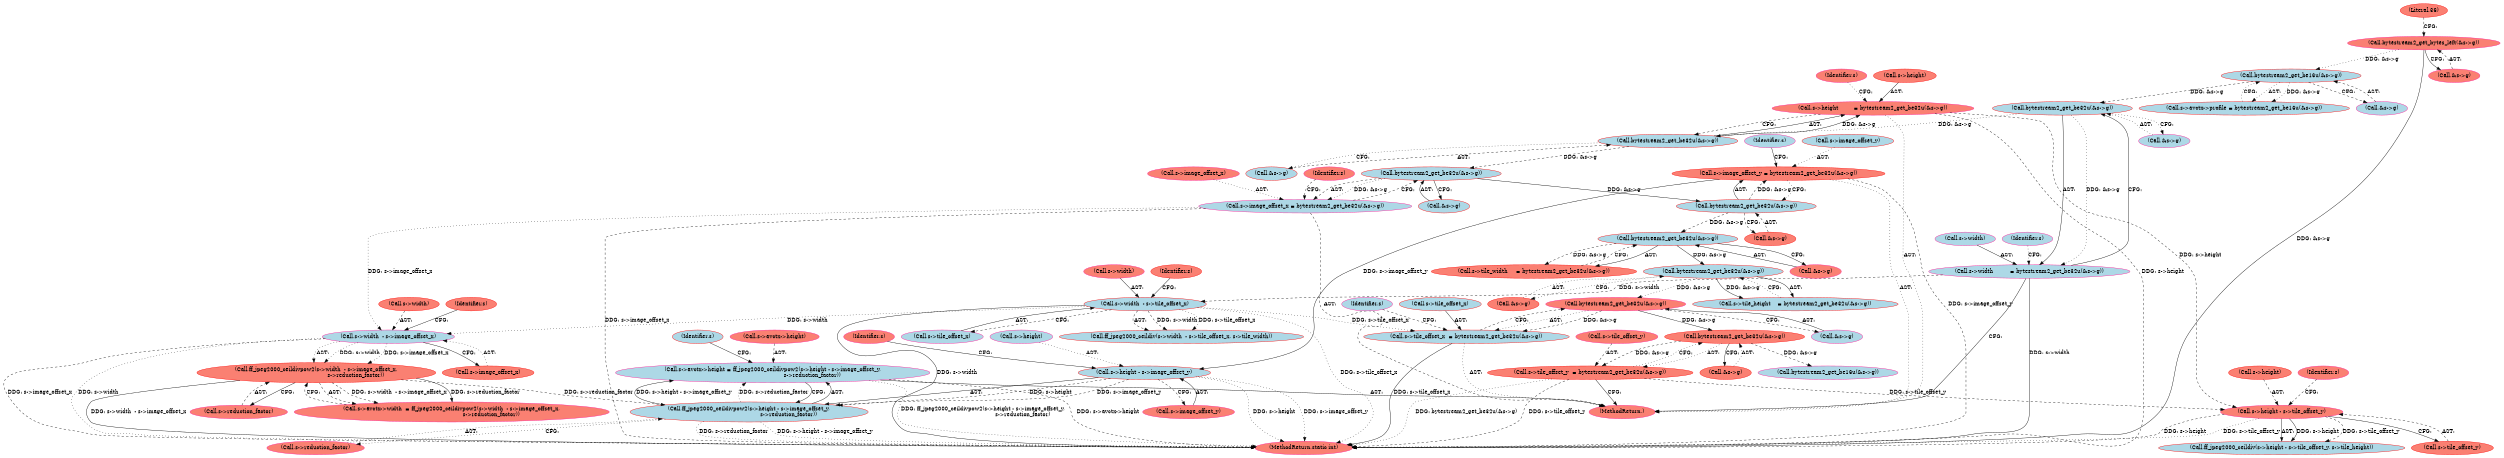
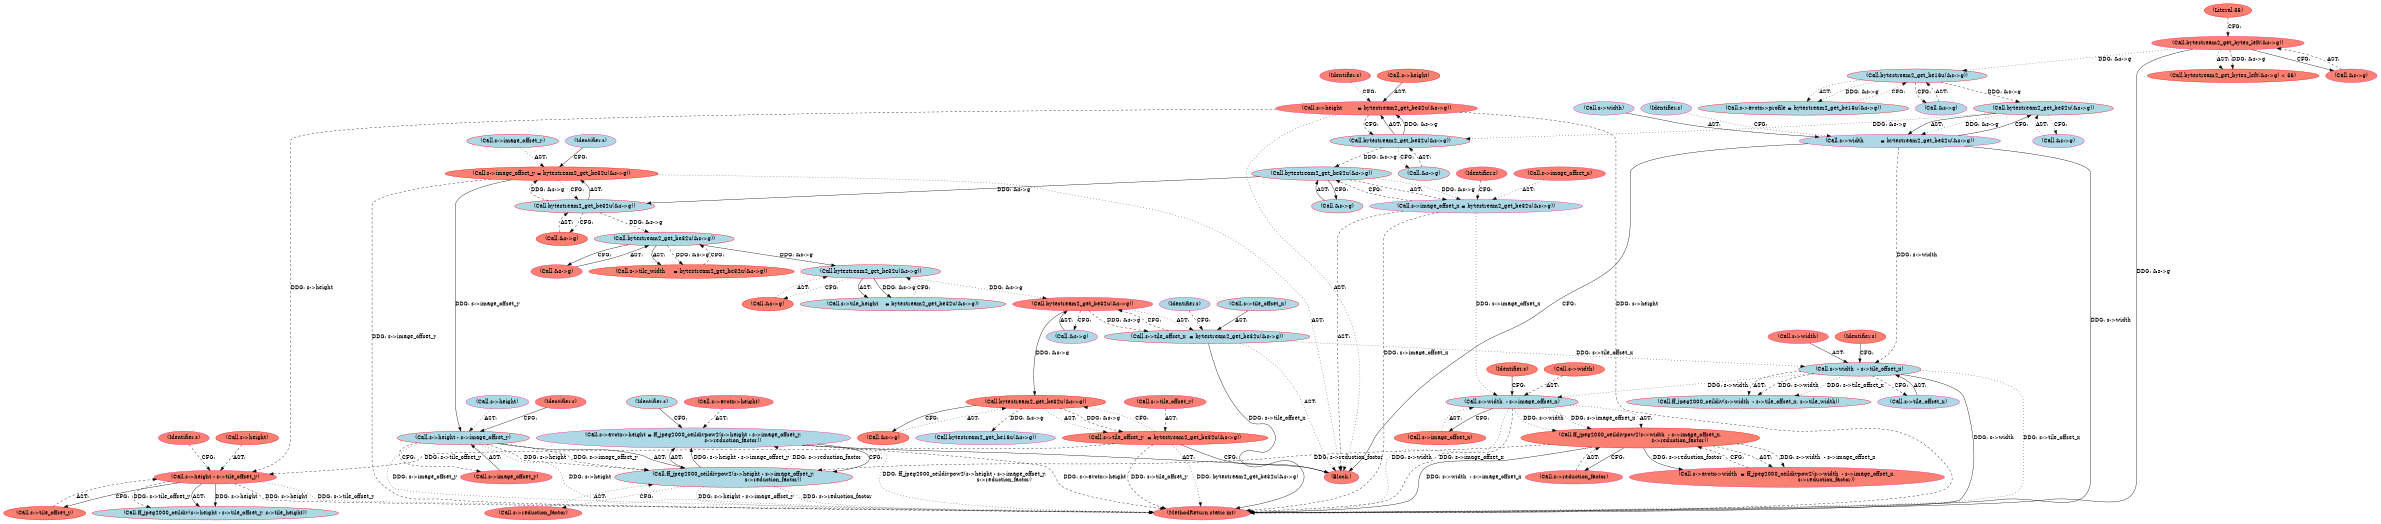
node "(Call,bytestream2_get_bytes_left(&s->g) < 36)": added
edge "(Call,s->width  - s->tile_offset_x)" -> "(Call,s->tile_offset_x  = bytestream2_get_be32u(&s->g))": reversed
node "(Call,s->width  - s->image_offset_x)": color deeppink -> red
node "(MethodReturn,)": label "(MethodReturn,)" -> "(Block,)"
